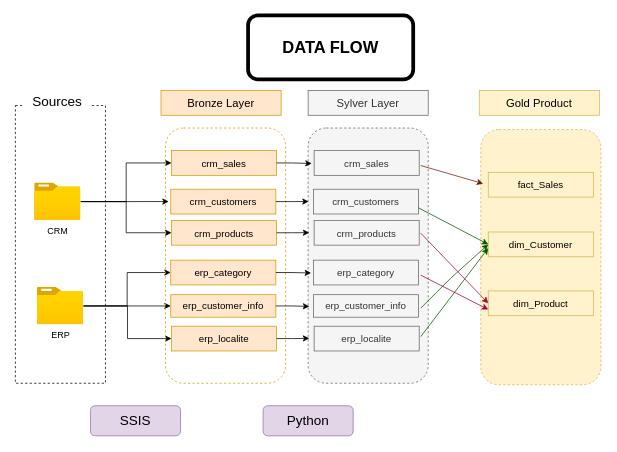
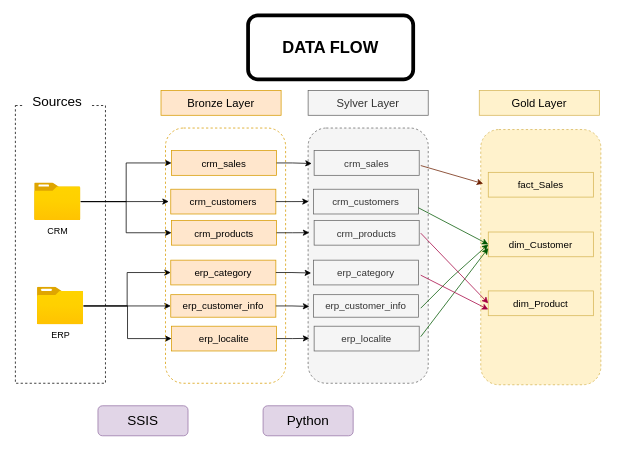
node "Gold Product": label "Gold Product" -> "Gold Layer"
node "SSIS": moved (135, 420) -> (143, 420)
